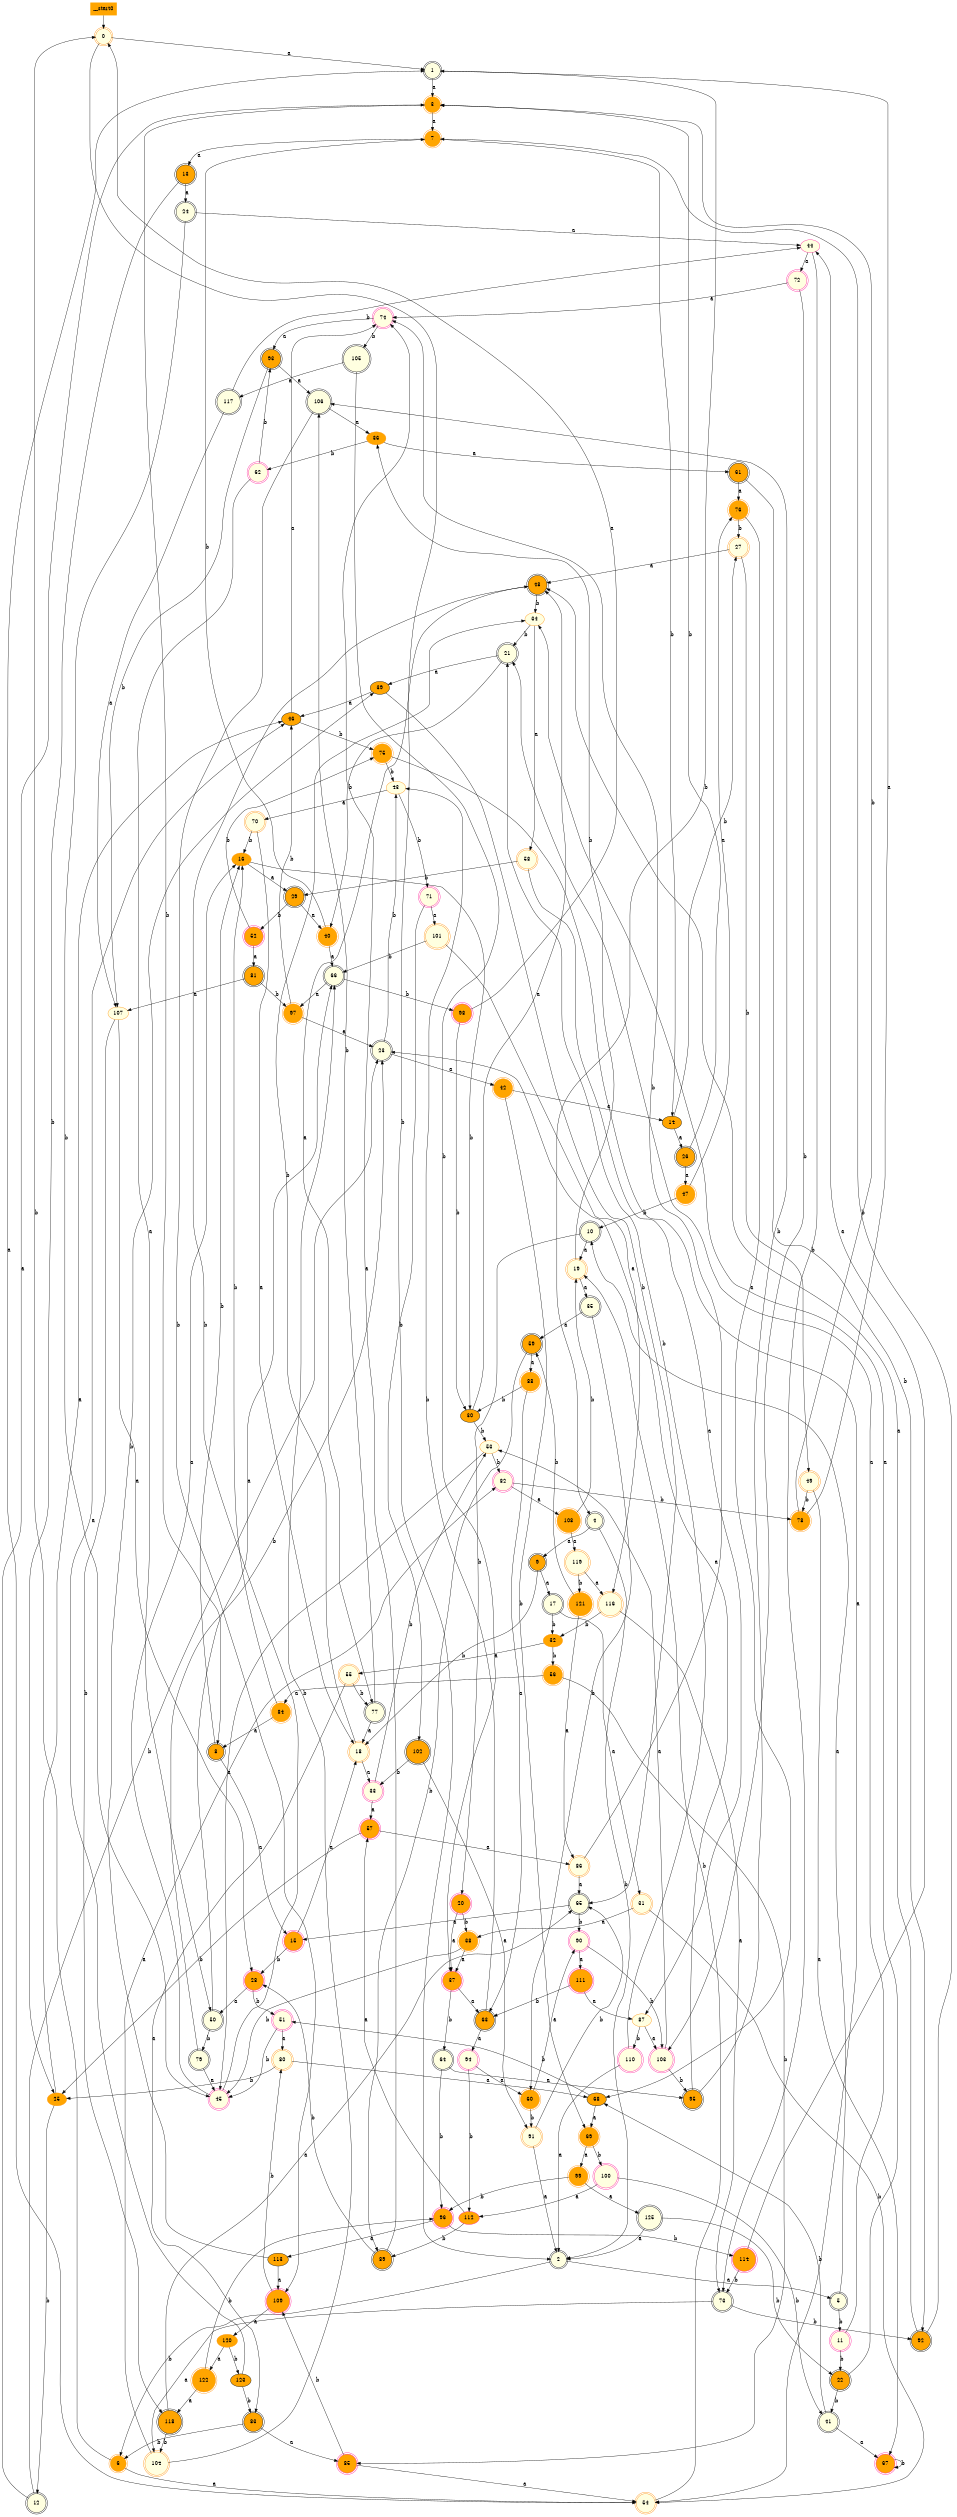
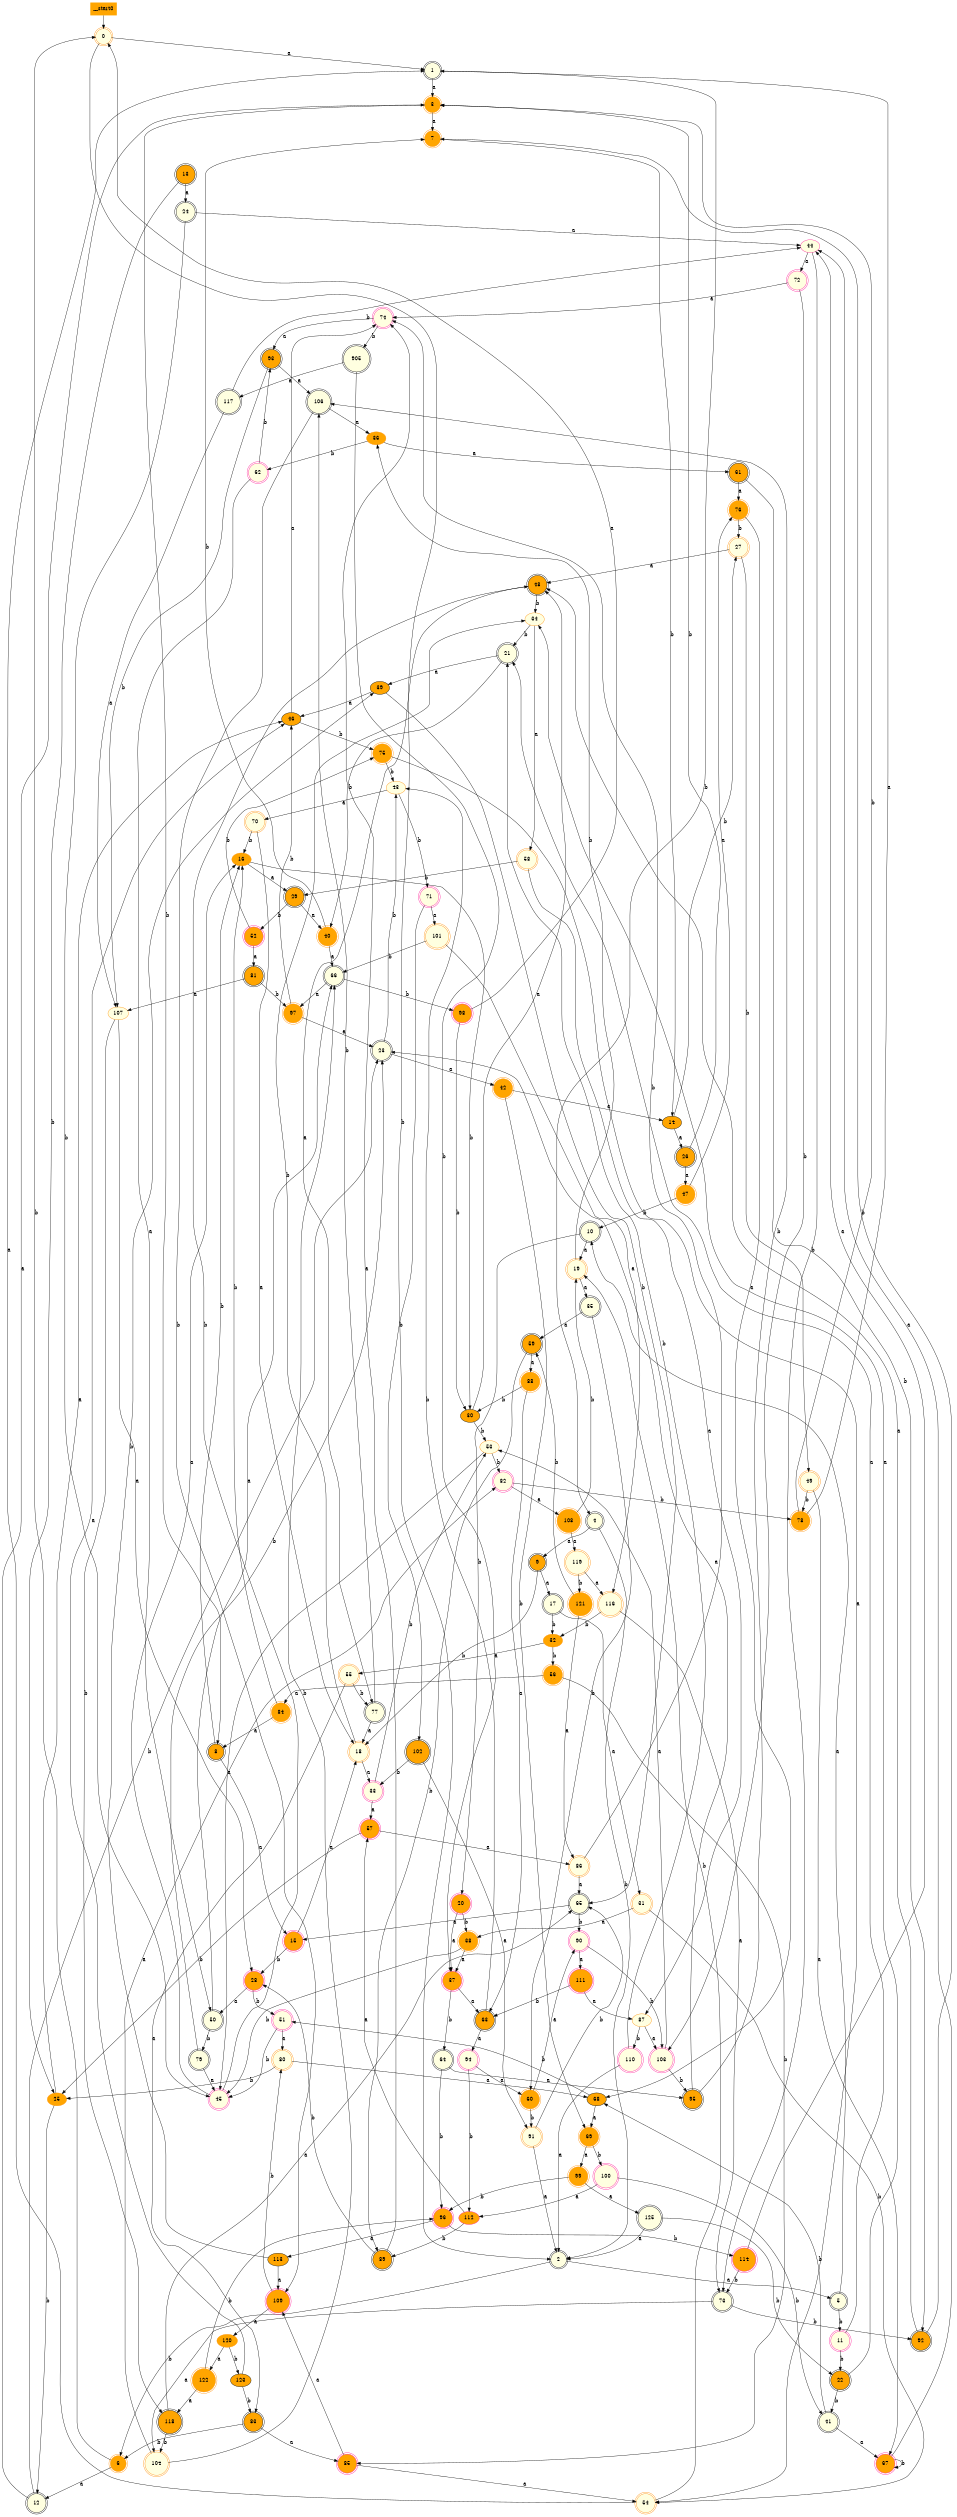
edge "7" -> "13": removed, label "a"
node "105": label "105" -> "905"
edge "67" -> "44": added, label "a"
edge "85" -> "109": label "b" -> "a"
edge "6" -> "54": now "6" -> "12"
